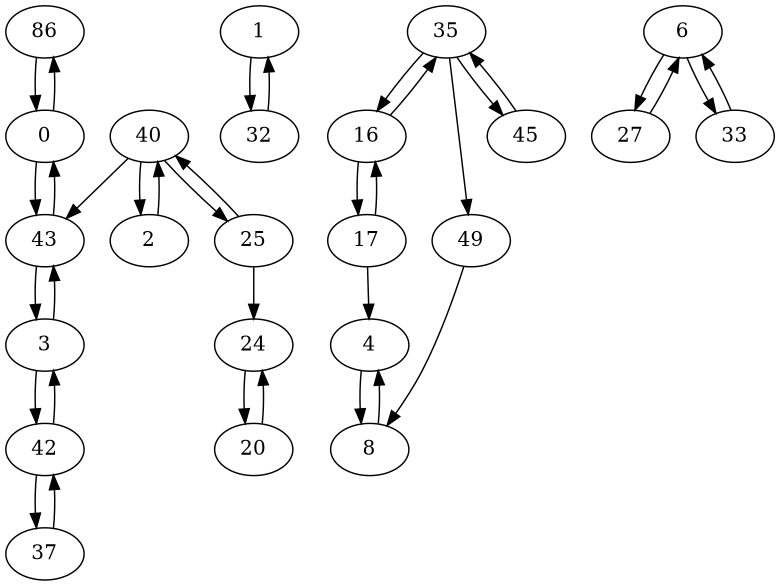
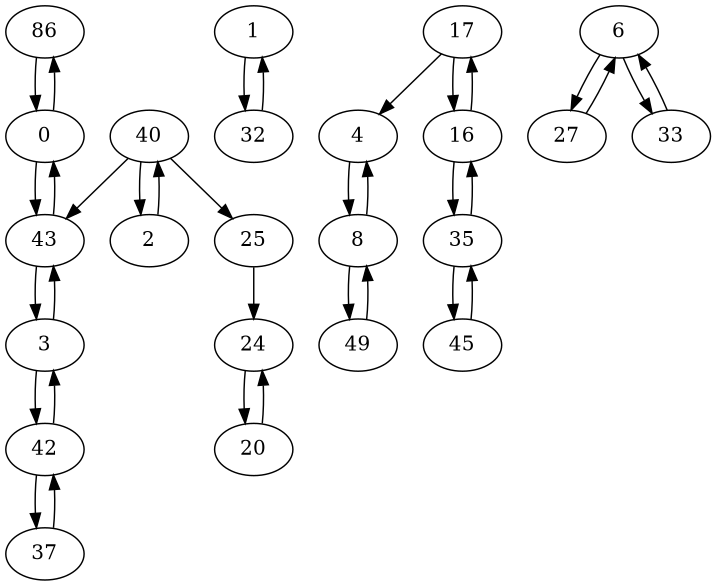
edge "35" -> "49": now "8" -> "49"
edge "25" -> "40": removed
